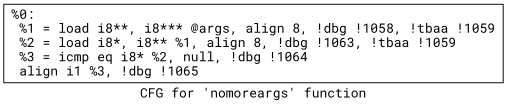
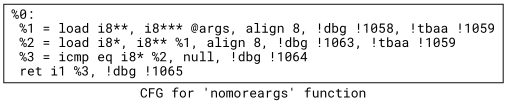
node "%0:": text "align i1 %3, !dbg !1065" -> "ret i1 %3, !dbg !1065"
